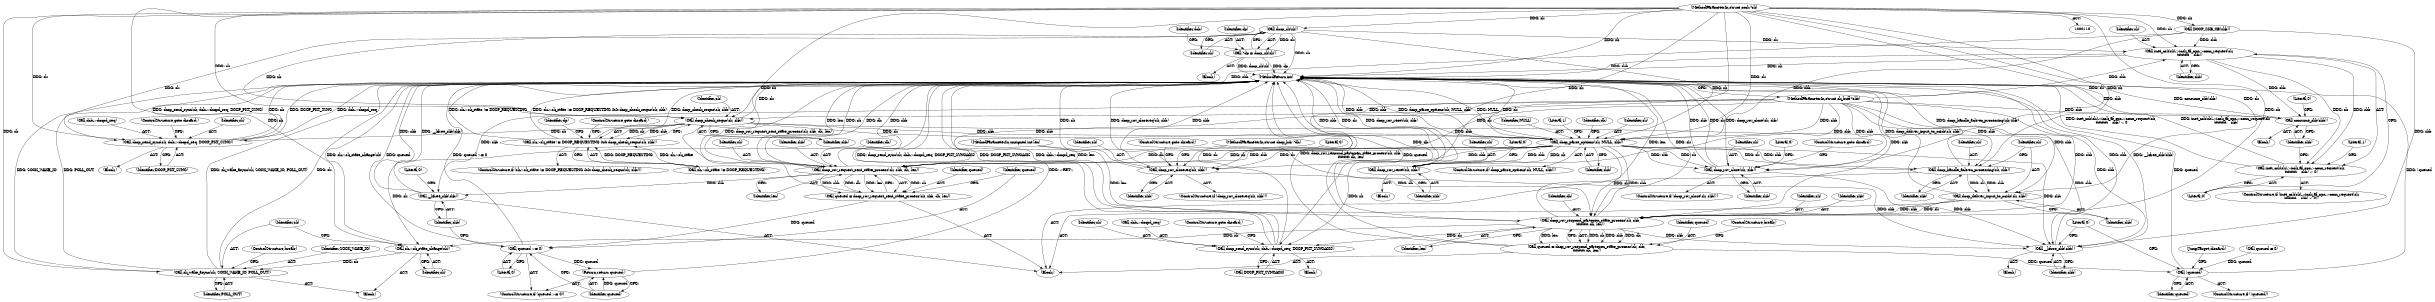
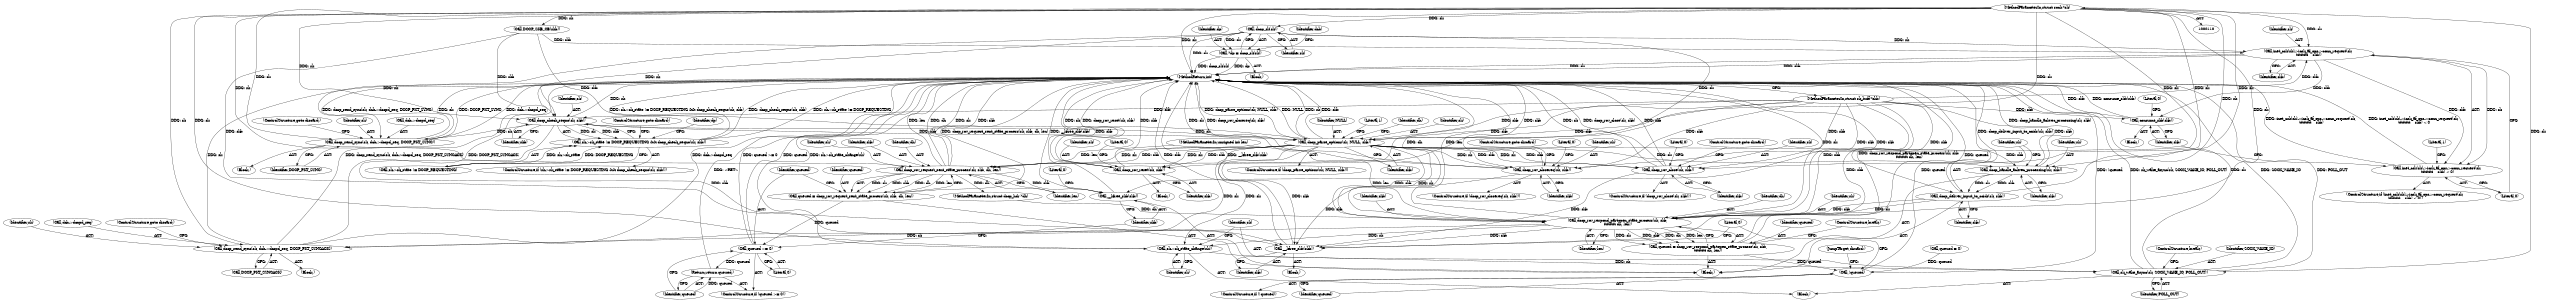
edge "(MethodParameterIn,struct sock *sk)" -> "(Call,dccp_deliver_input_to_ccids(sk, skb))": reversed
edge "(MethodParameterIn,struct dccp_hdr *dh)" -> "(Call,dccp_rcv_request_sent_state_process(sk, skb, dh, len))": reversed
